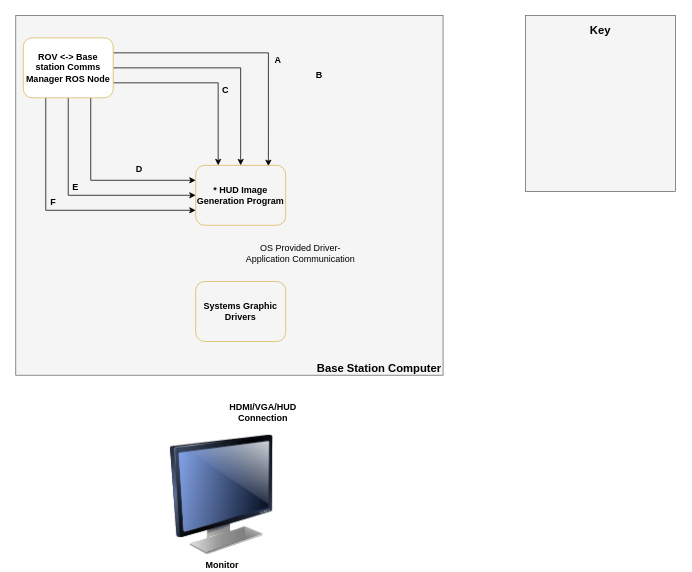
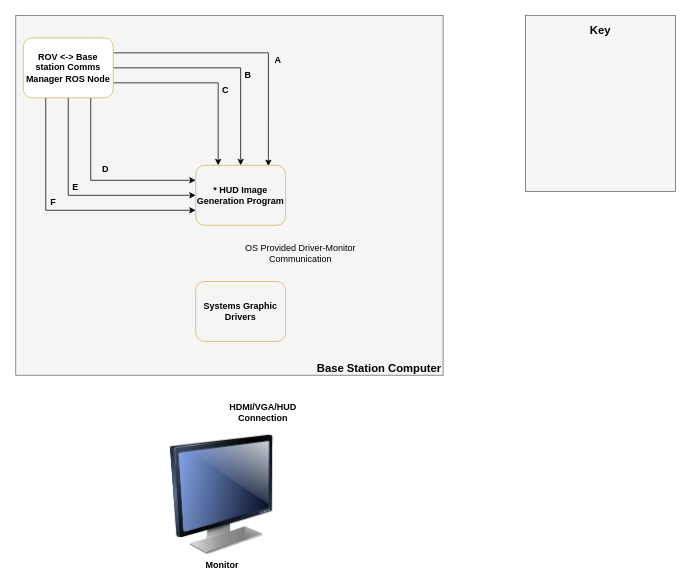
node "B": moved (319, 75) -> (248, 75)
node "D": moved (139, 169) -> (105, 169)
node "OS Provided Driver-Application Communication": label "OS Provided Driver-Application Communication" -> "OS Provided Driver-Monitor Communication"
